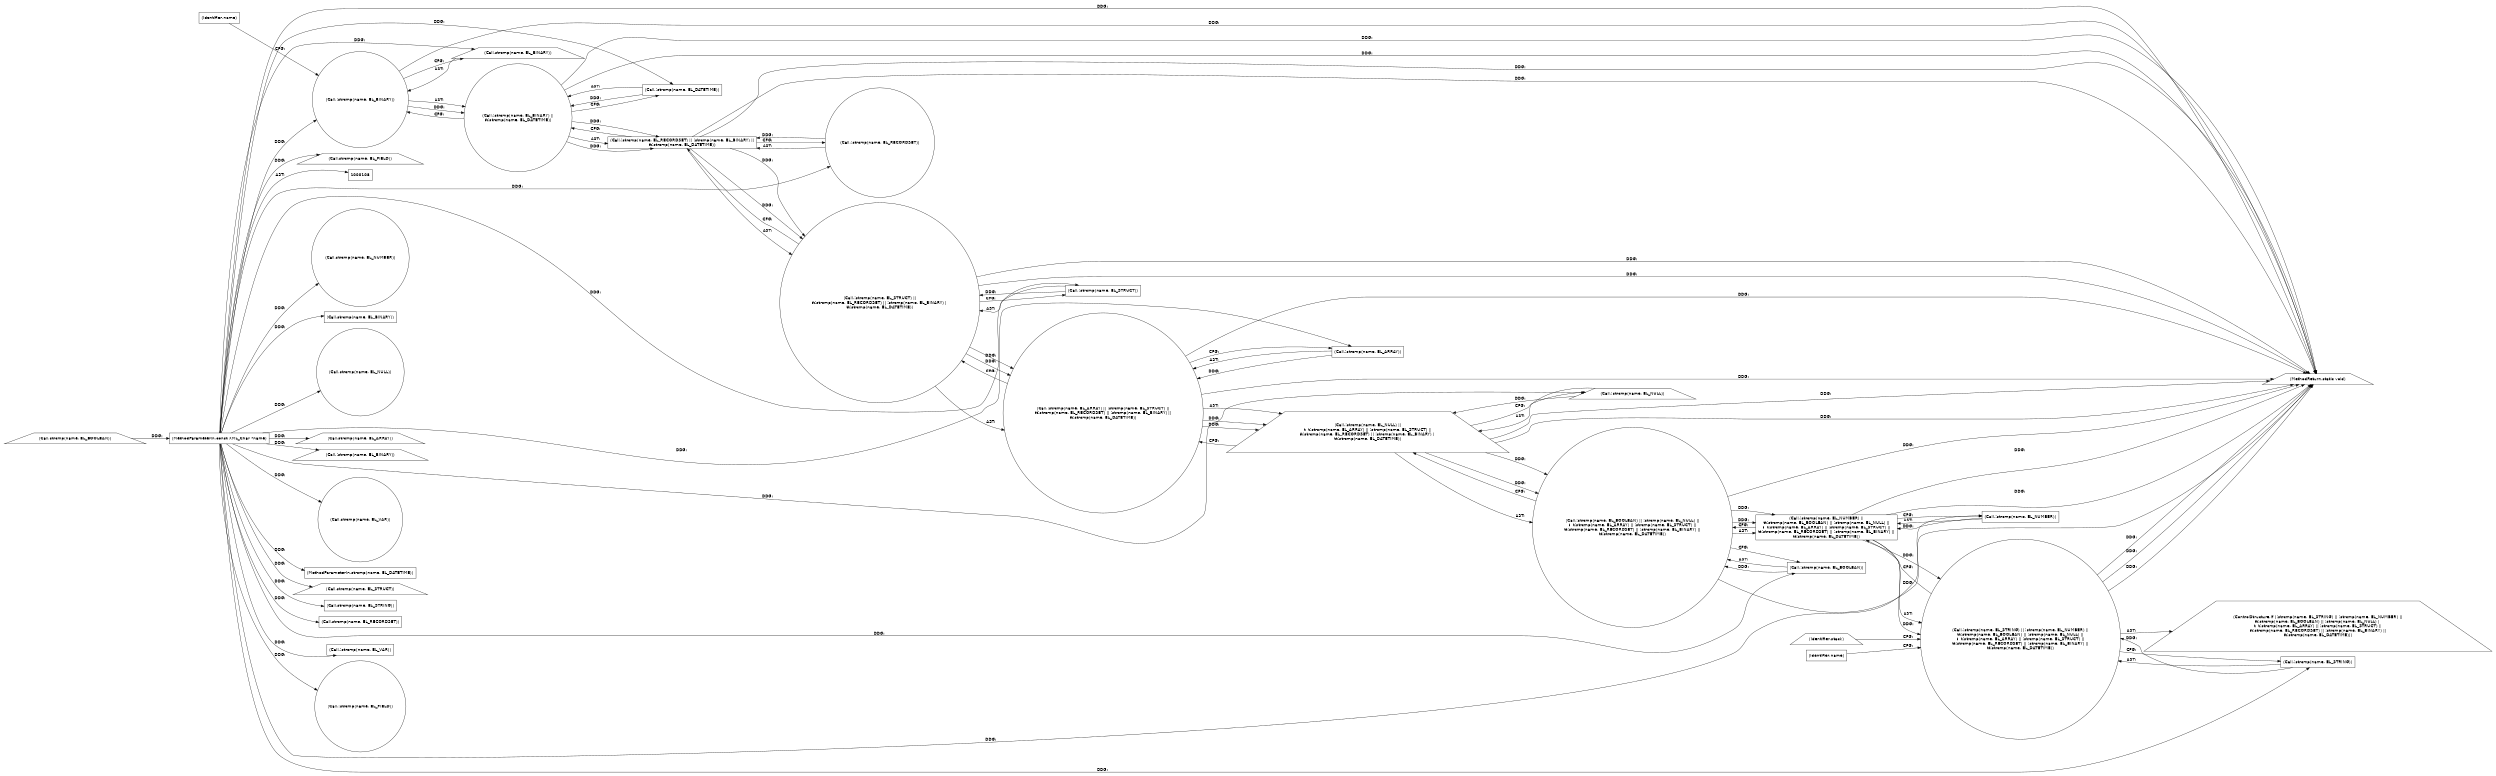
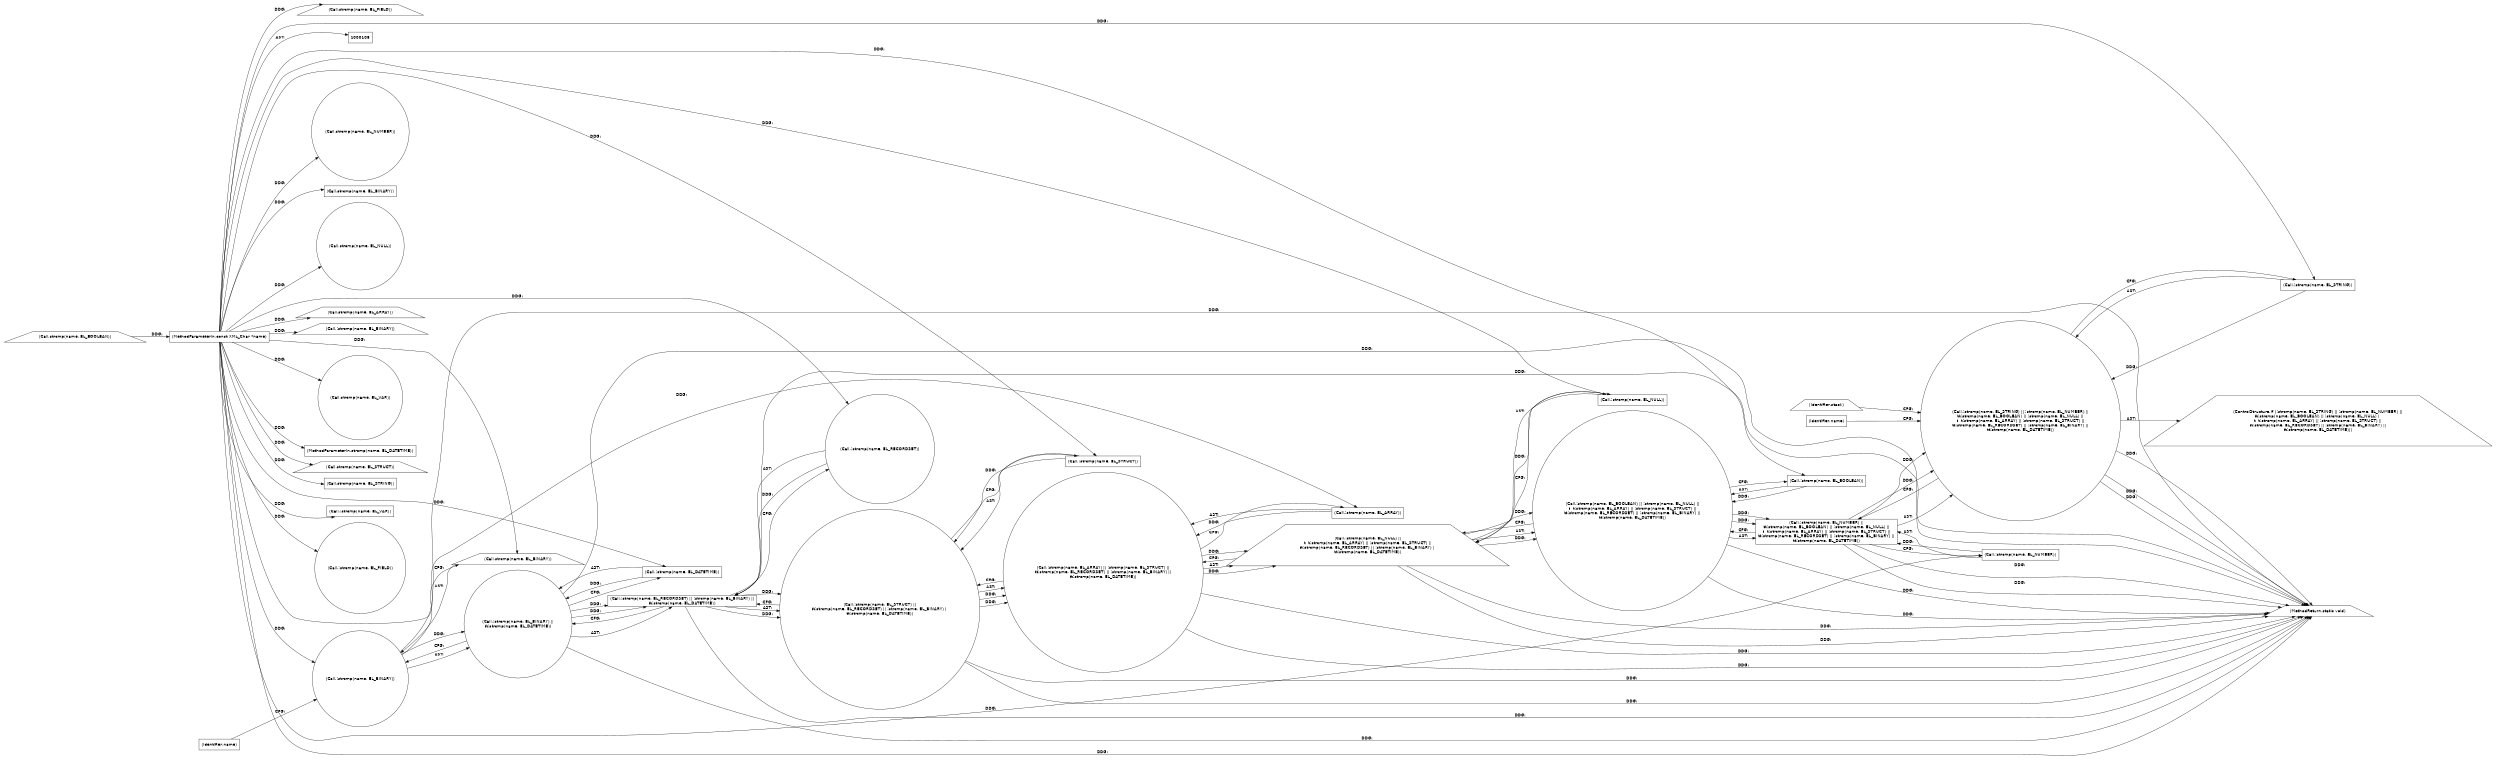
node "(Call,!strcmp(name, EL_NULL))": shape trapezium -> box
node "(Call,strcmp(name, EL_RECORDSET))": removed
